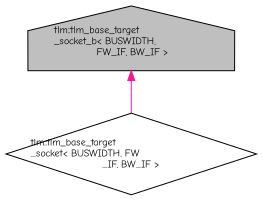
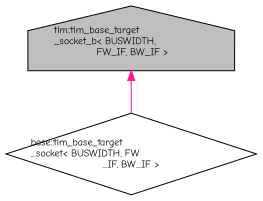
node "tlm::tlm_base_target _socket< BUSWIDTH, FW _IF, BW_IF >": label "tlm::tlm_base_target _socket< BUSWIDTH, FW _IF, BW_IF >" -> "base::tlm_base_target _socket< BUSWIDTH, FW _IF, BW_IF >"
